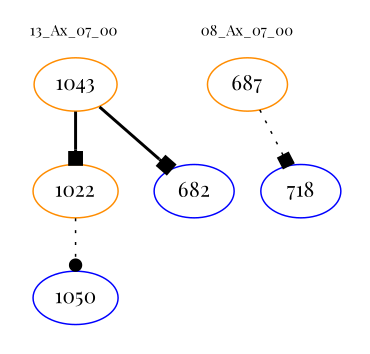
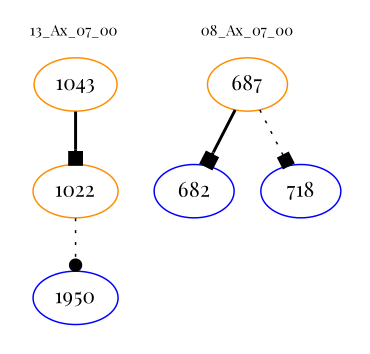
edge "1043" -> "682": now "687" -> "682"
node "1050": label "1050" -> "1950"
